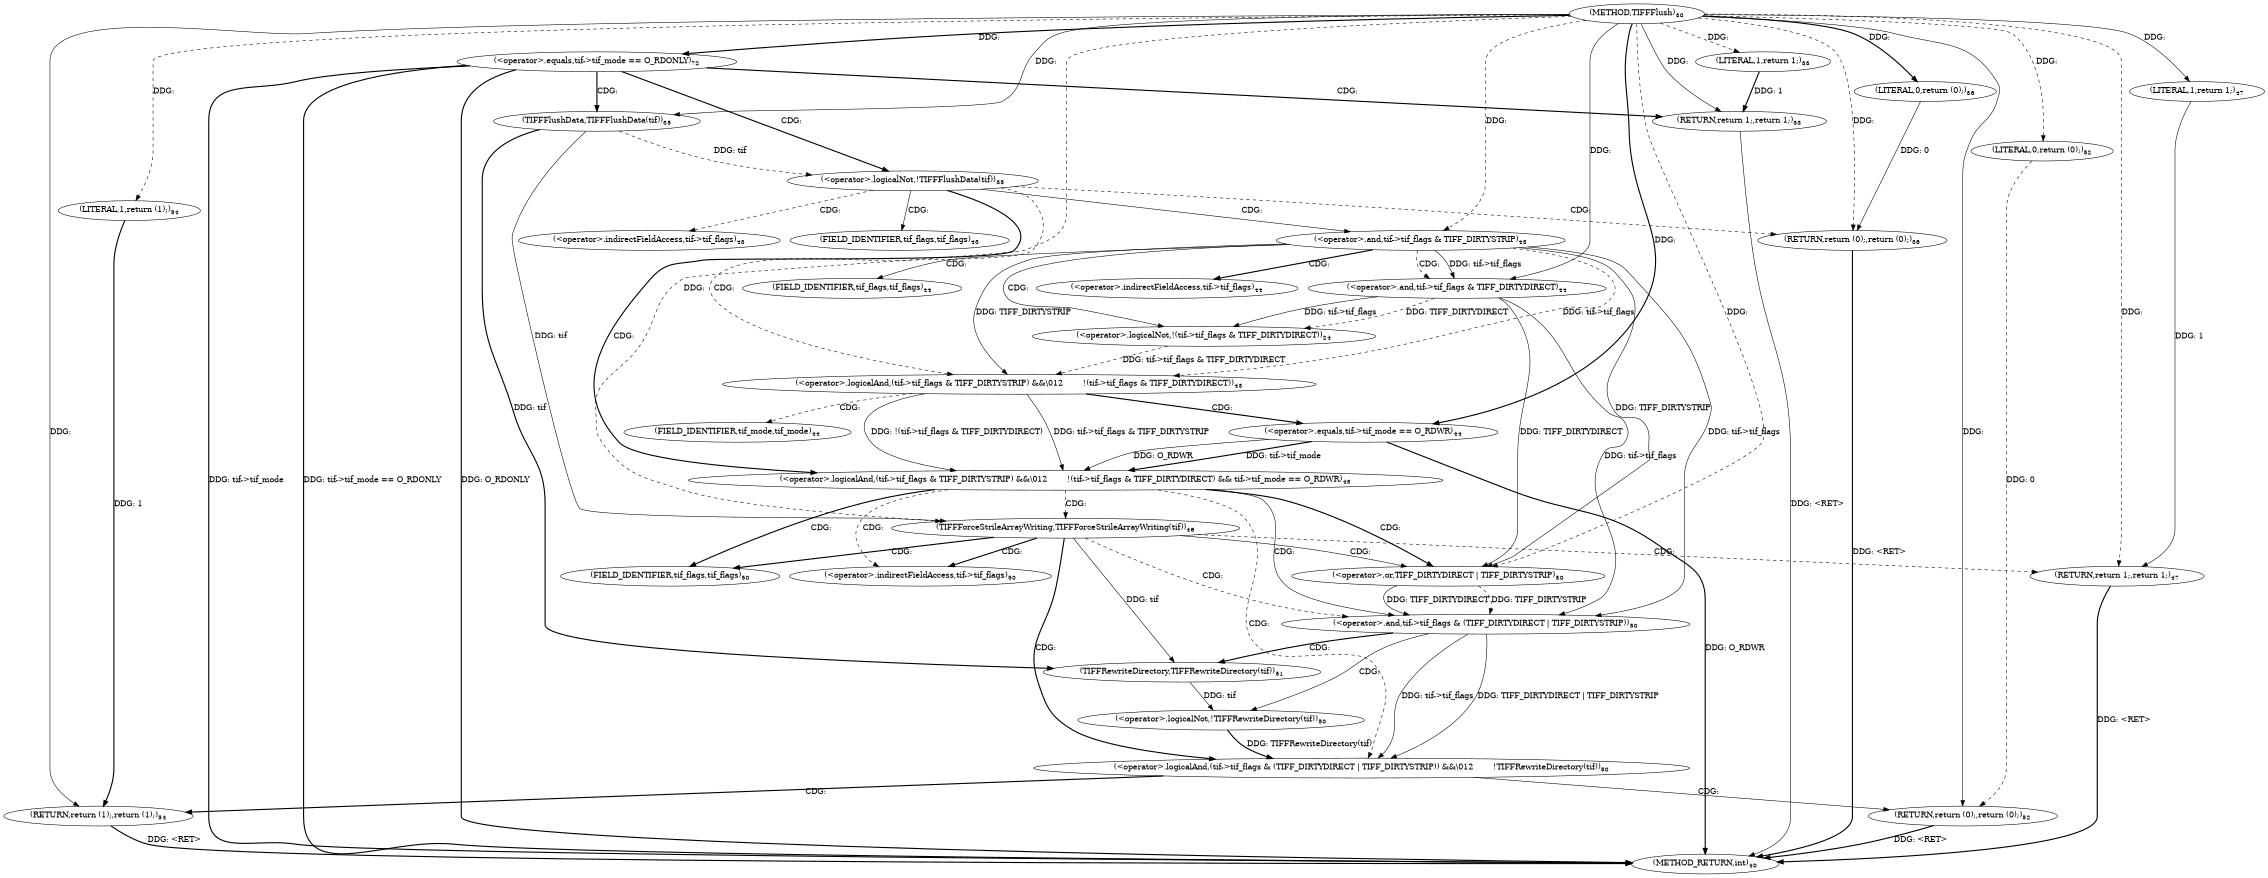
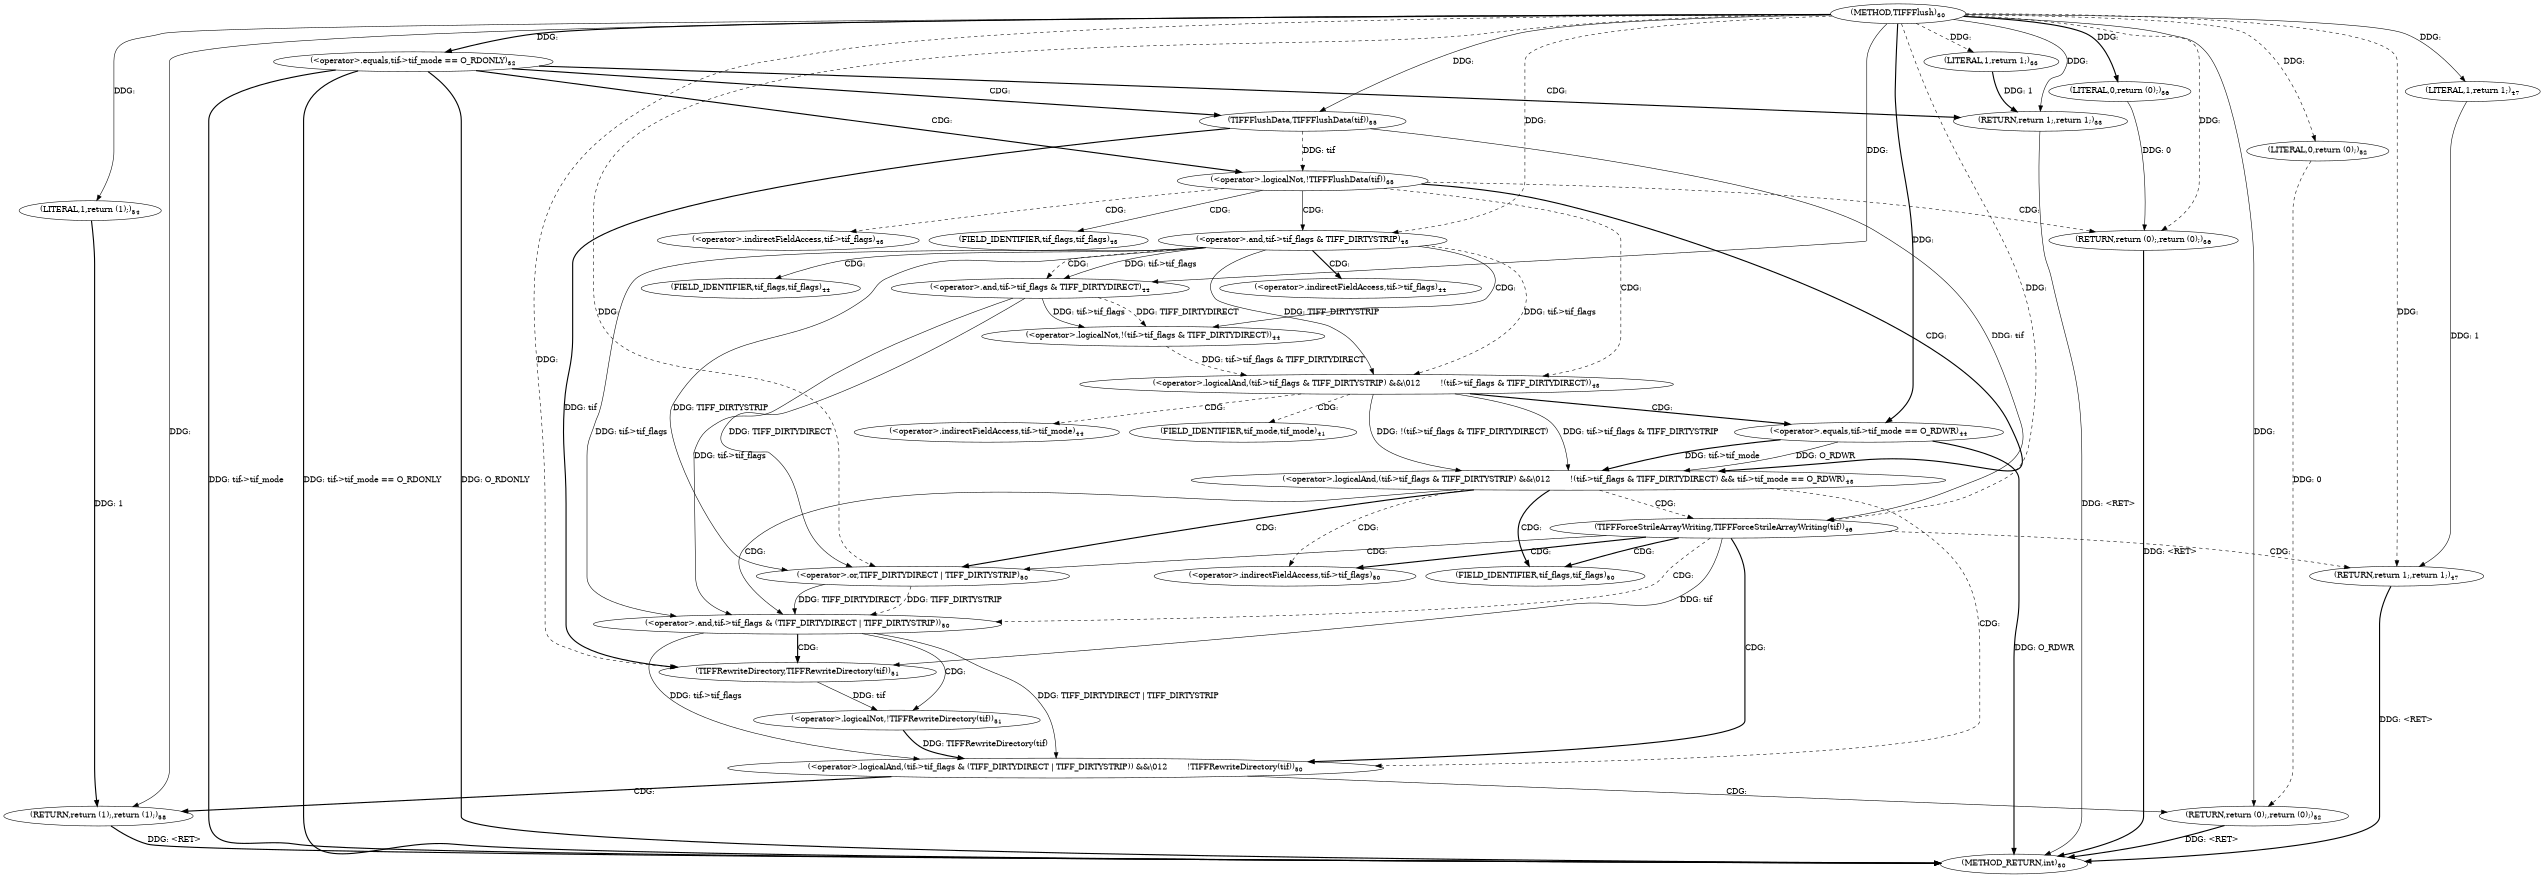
edge "(METHOD,TIFFFlush)" -> "(LITERAL,1,return (1);)": style dashed -> solid
edge "(METHOD,TIFFFlush)" -> "(TIFFRewriteDirectory,TIFFRewriteDirectory(tif))": added, label "DDG:"
node "(<operator>.equals,tif->tif_mode == O_RDONLY)": text "72" -> "32"
node "(<operator>.logicalNot,!(tif->tif_flags & TIFF_DIRTYDIRECT))": text "24" -> "44"
node "(FIELD_IDENTIFIER,tif_mode,tif_mode)": text "44" -> "41"
node "(<operator>.indirectFieldAccess,tif->tif_mode)": added
node "(<operator>.logicalNot,!TIFFRewriteDirectory(tif))": text "50" -> "51"
node "(RETURN,return (1);,return (1);)": text "54" -> "58"
node "(METHOD_RETURN,int)": text "40" -> "30"
